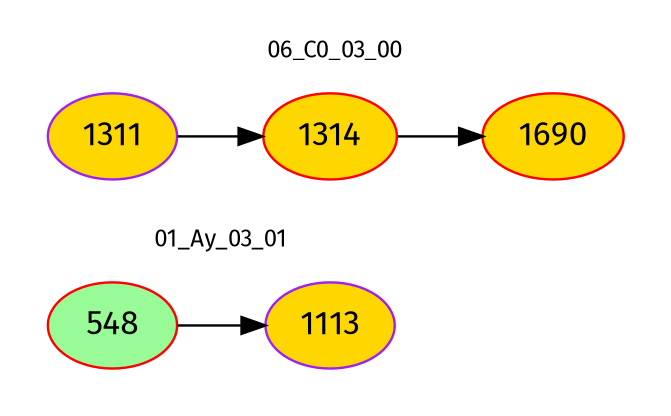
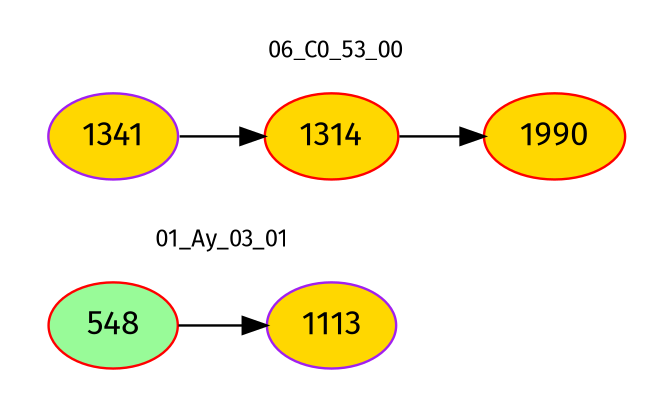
cluster "06_C0_03_00": label "06_C0_03_00" -> "06_C0_53_00"
node "1311": label "1311" -> "1341"
node "1690": label "1690" -> "1990"
